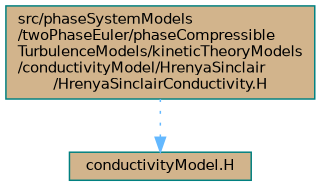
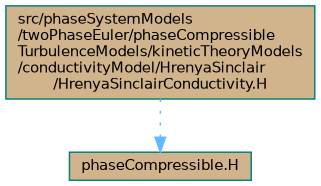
node "conductivityModel.H": label "conductivityModel.H" -> "phaseCompressible.H"
